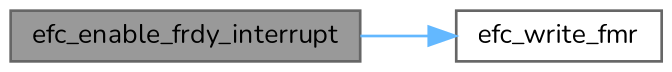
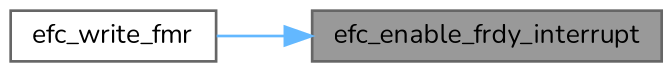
edge "efc_enable_frdy_interrupt" -> "efc_write_fmr": reversed
